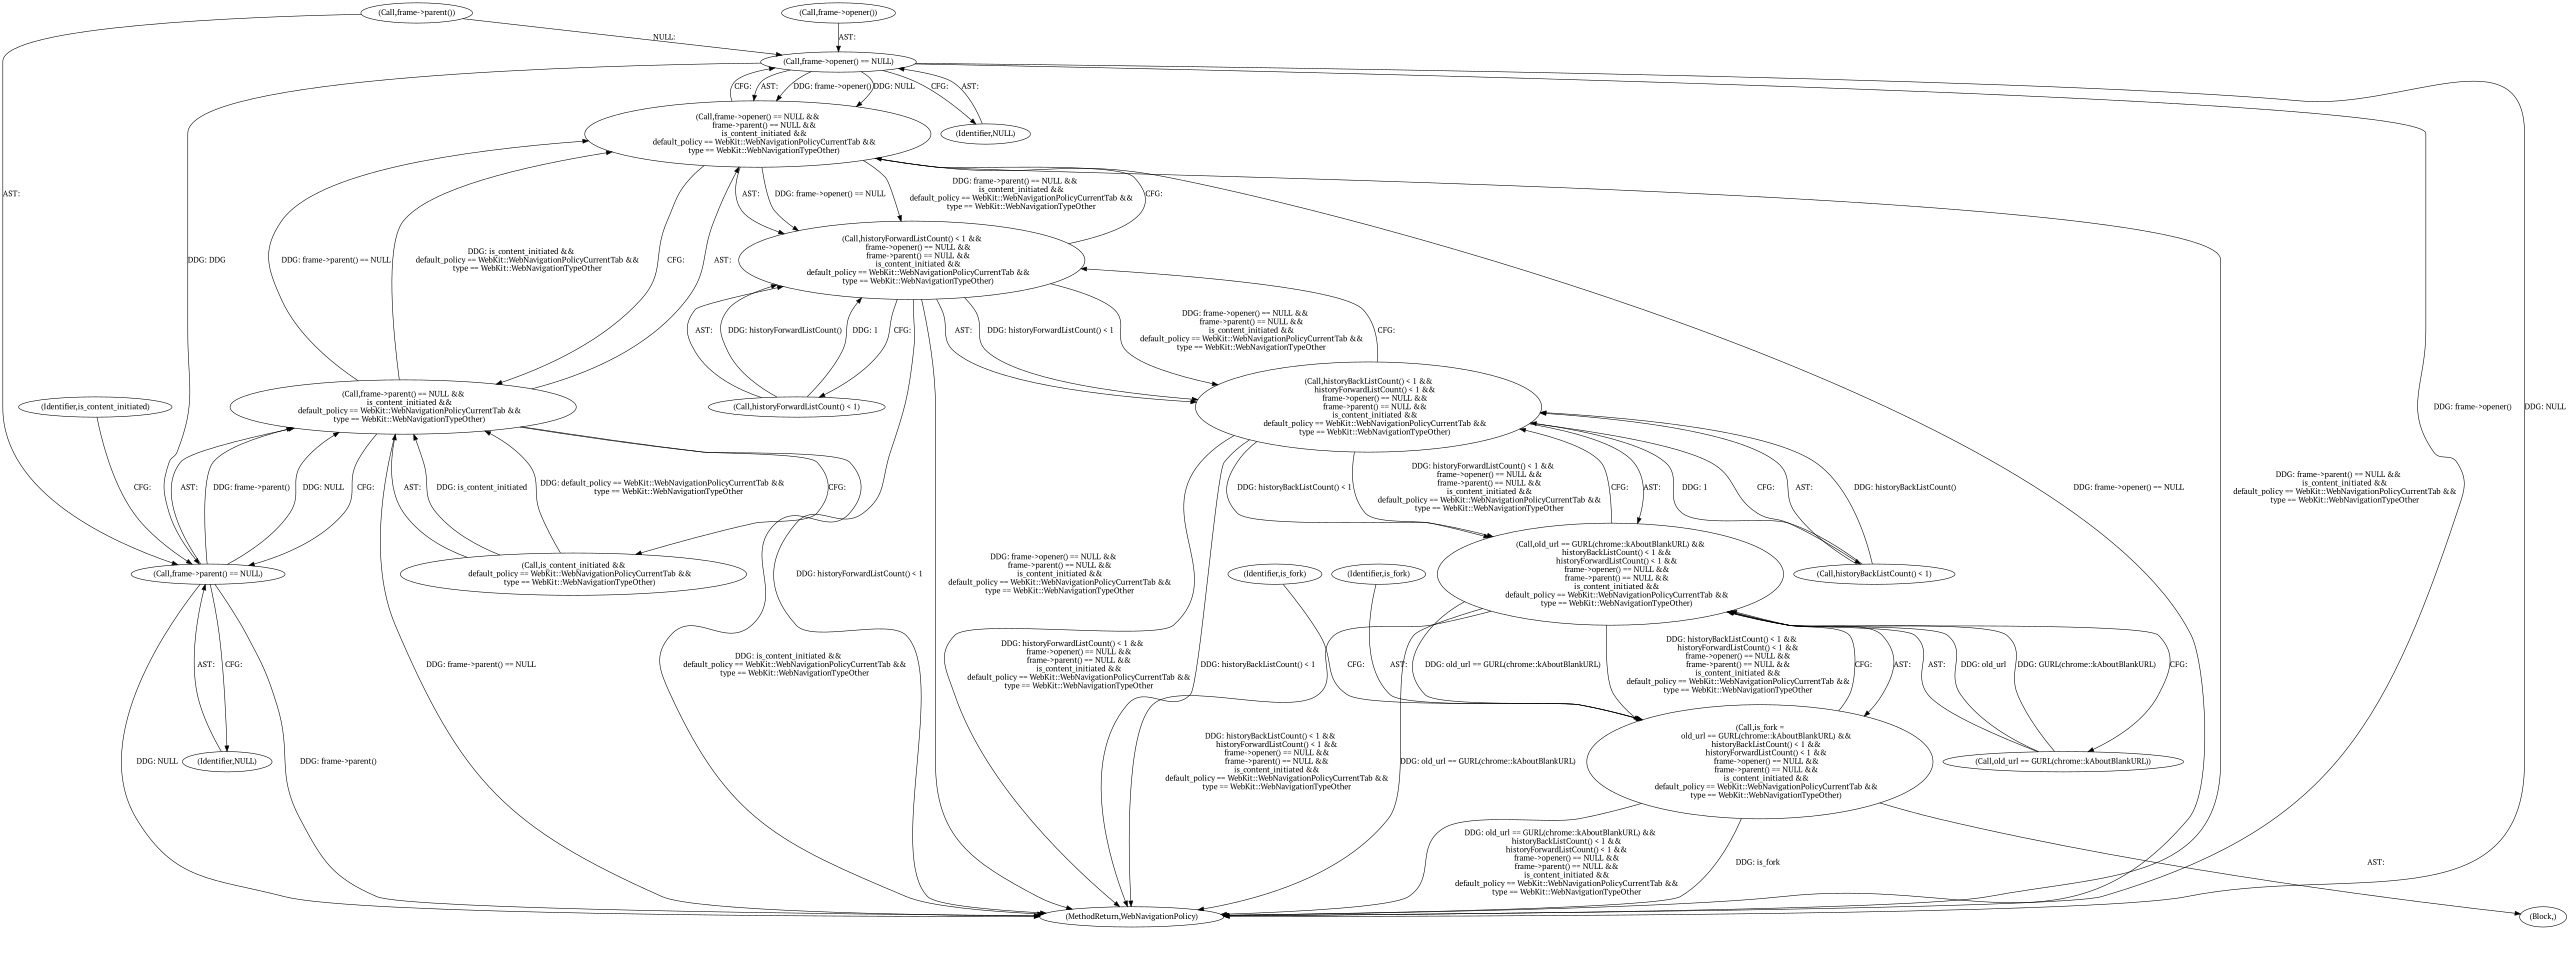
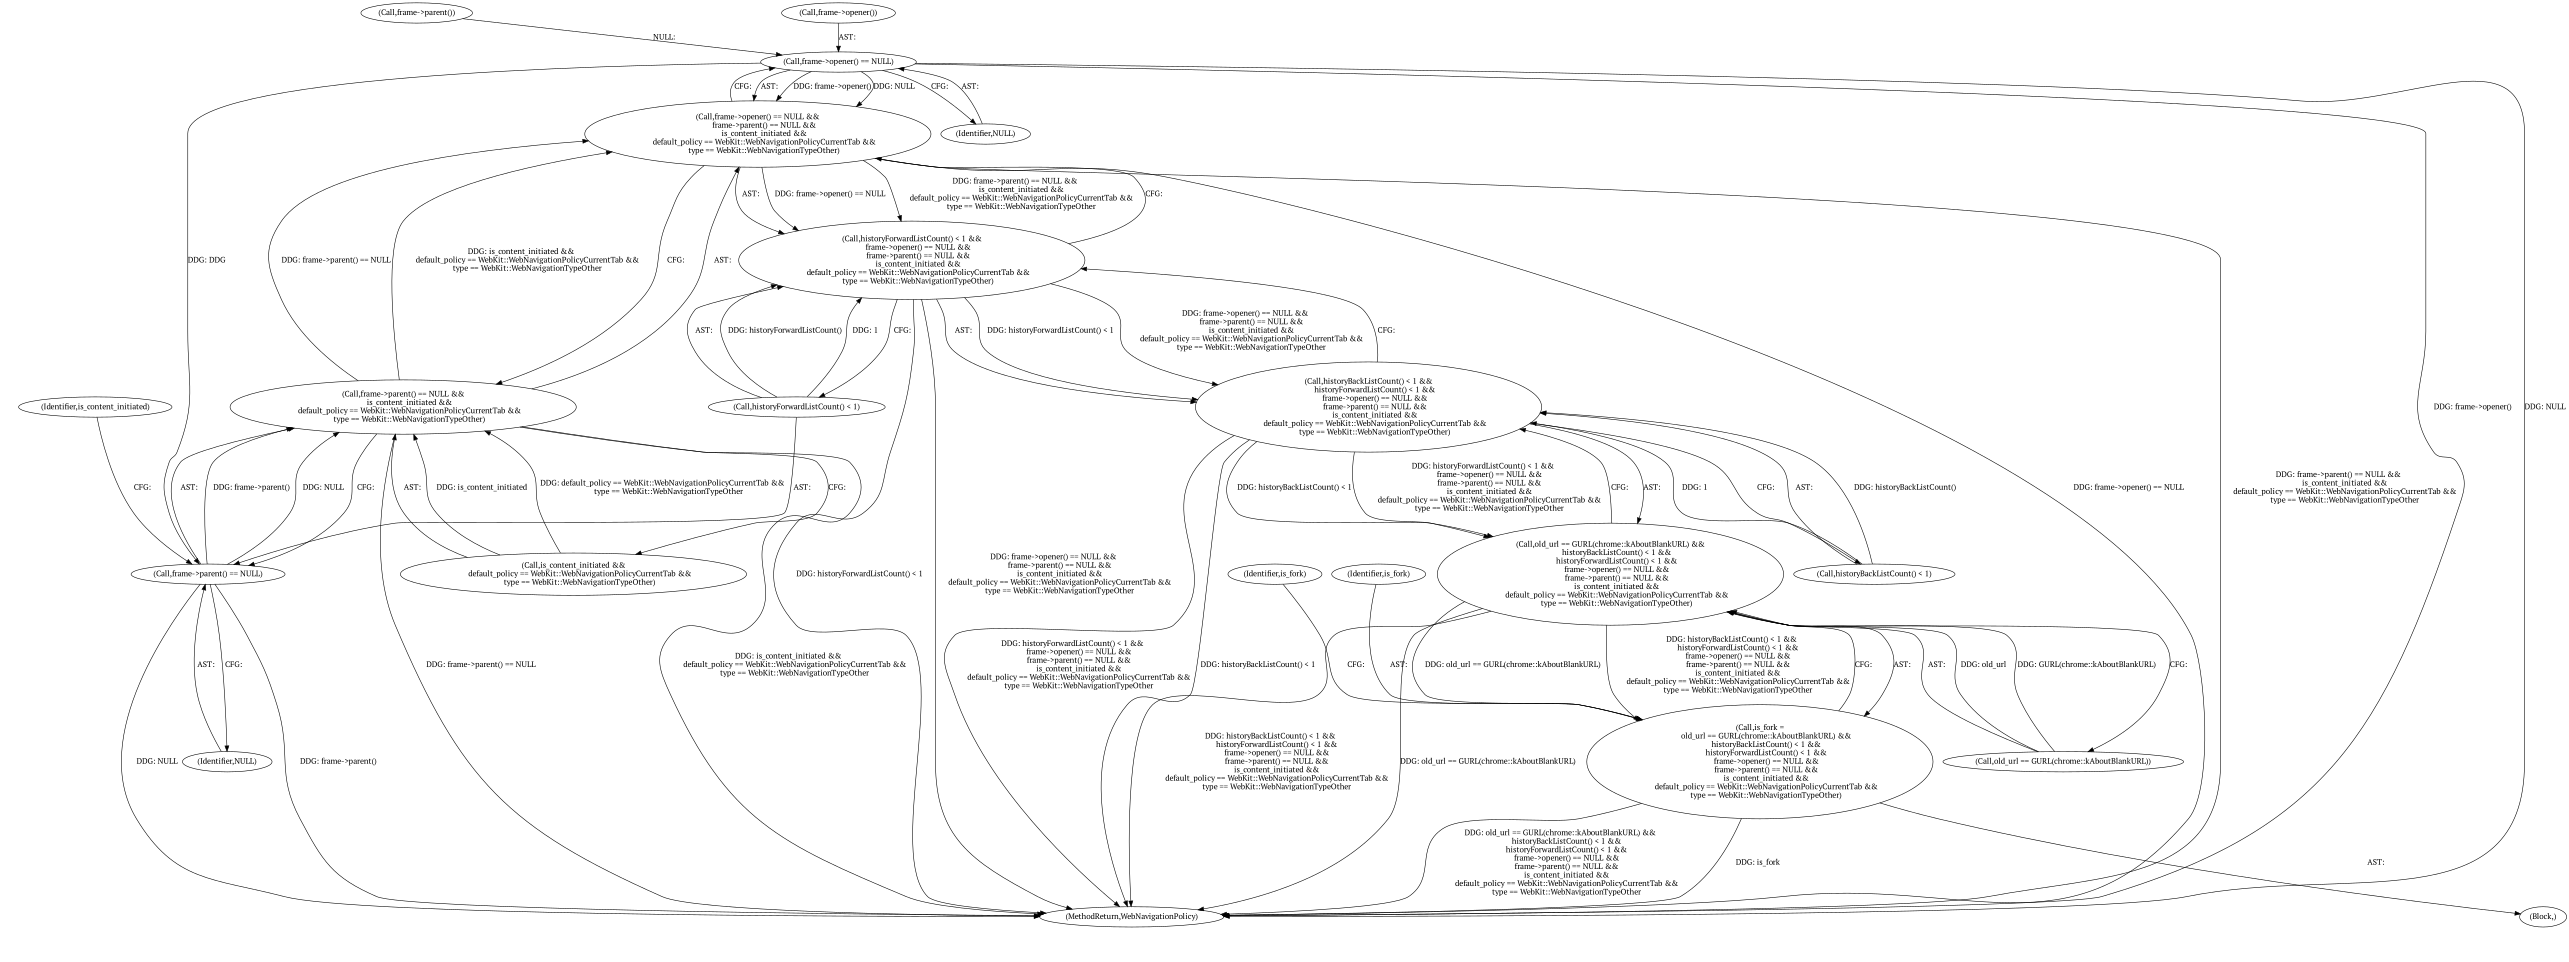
edge "(Call,frame->parent())" -> "(Call,frame->parent() == NULL)": now "(Call,historyForwardListCount() < 1)" -> "(Call,frame->parent() == NULL)"
